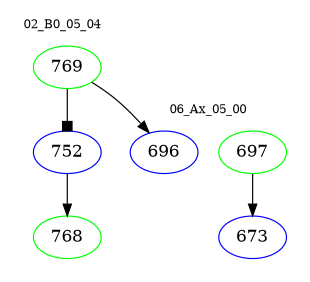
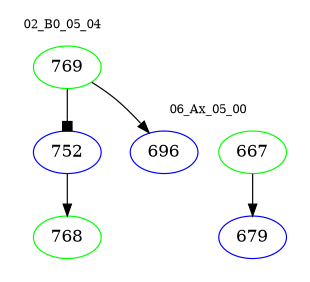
node "697": label "697" -> "667"
node "673": label "673" -> "679"
